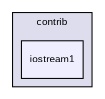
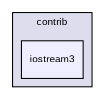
node "iostream1": label "iostream1" -> "iostream3"
